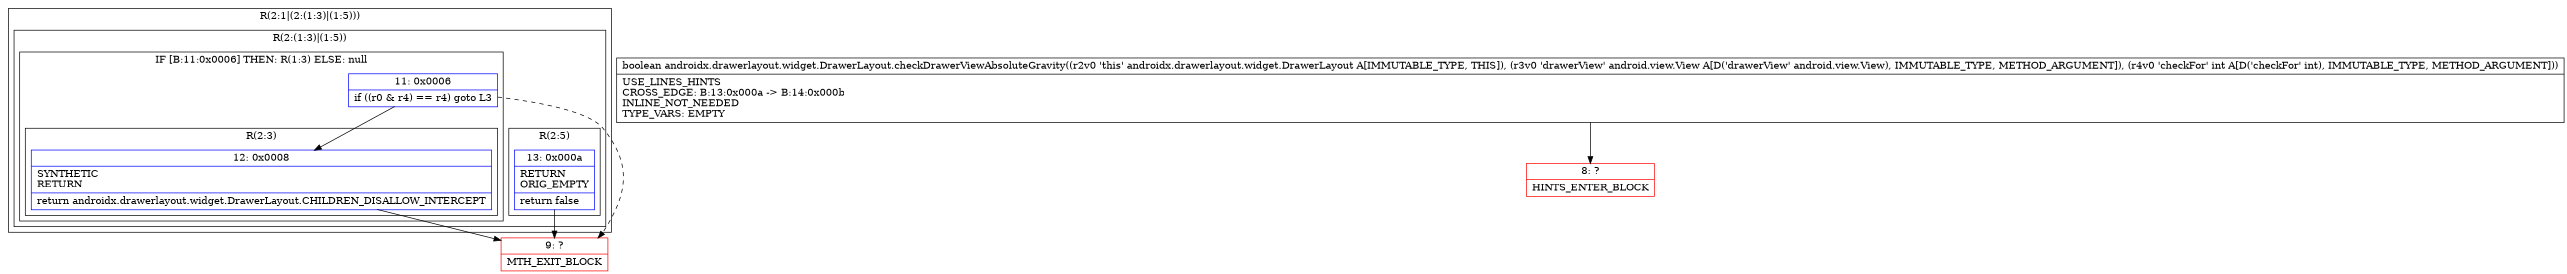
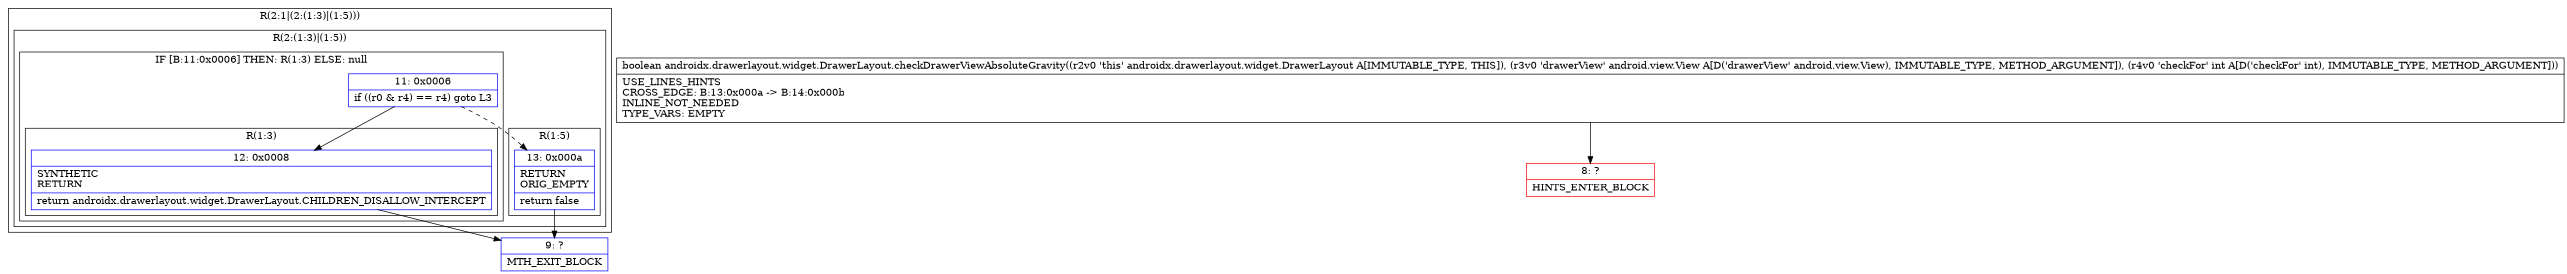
edge "11: 0x0006" -> "9: ?": now "11: 0x0006" -> "13: 0x000a"
cluster "R(2:3)": label "R(2:3)" -> "R(1:3)"
cluster "R(2:5)": label "R(2:5)" -> "R(1:5)"
node "9: ?": color red -> blue
